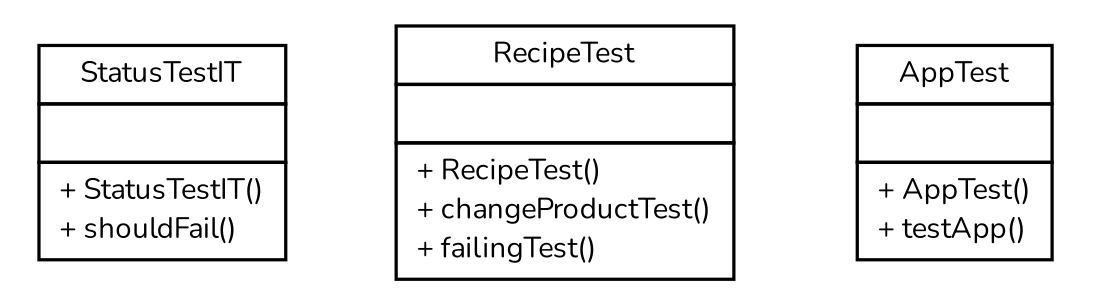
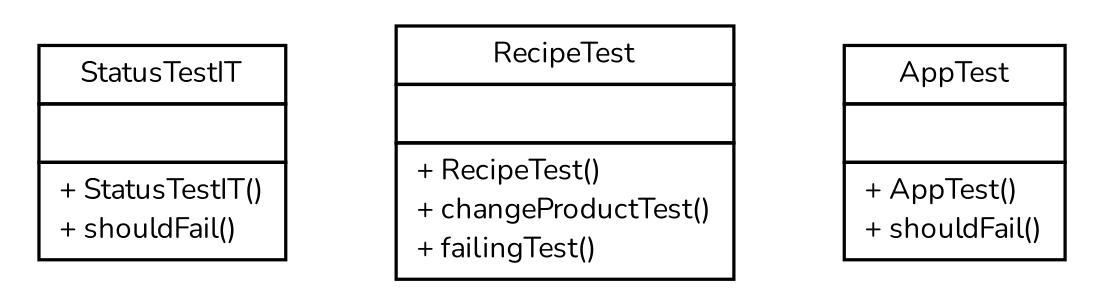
node "AppTest": text "+ testApp()" -> "+ shouldFail()"
